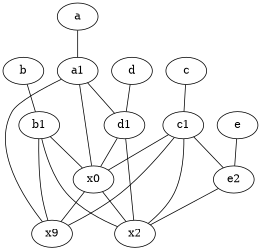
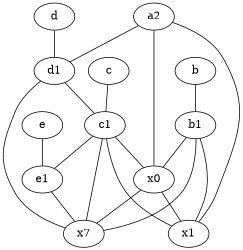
node "a": removed
node "a1": label "a1" -> "a2"
edge "d1" -- "x0": now "d1" -- "c1"
node "e2": label "e2" -> "e1"
node "x9": label "x9" -> "x1"
node "x2": label "x2" -> "x7"
